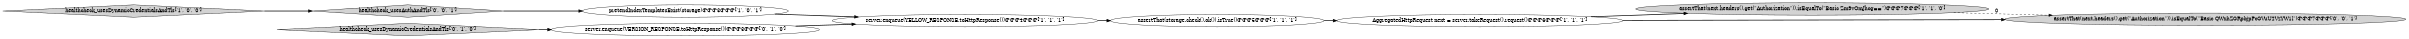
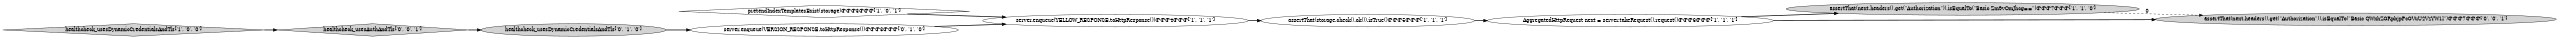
edge "healthcheck_usesAuthAndTls['0', '0', '1']" -> "pretendIndexTemplatesExist(storage)@@@3@@@['1', '0', '1']": now "healthcheck_usesAuthAndTls['0', '0', '1']" -> "healthcheck_usesDynamicCredentialsAndTls['0', '1', '0']"
node "pretendIndexTemplatesExist(storage)@@@3@@@['1', '0', '1']": shape ellipse -> diamond
node "healthcheck_usesDynamicCredentialsAndTls['0', '1', '0']": shape diamond -> ellipse
